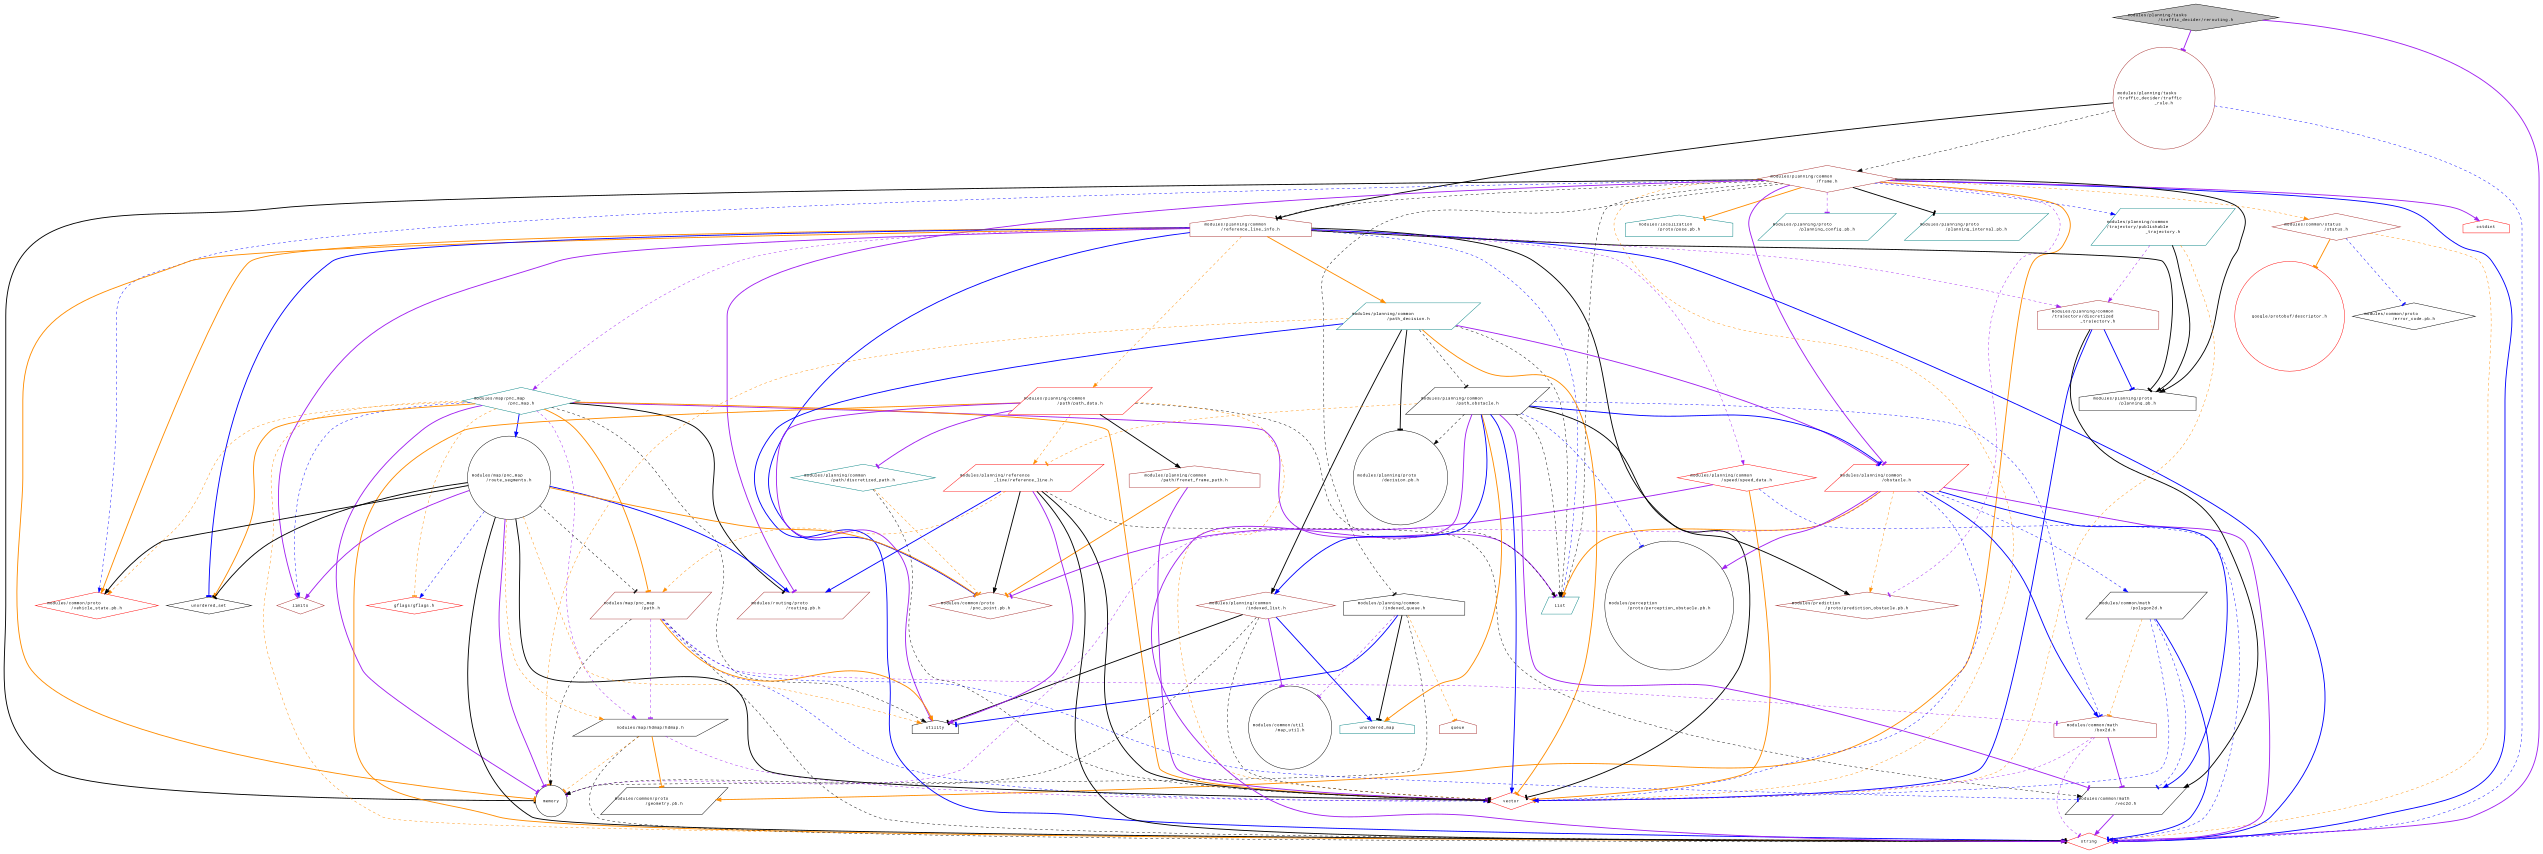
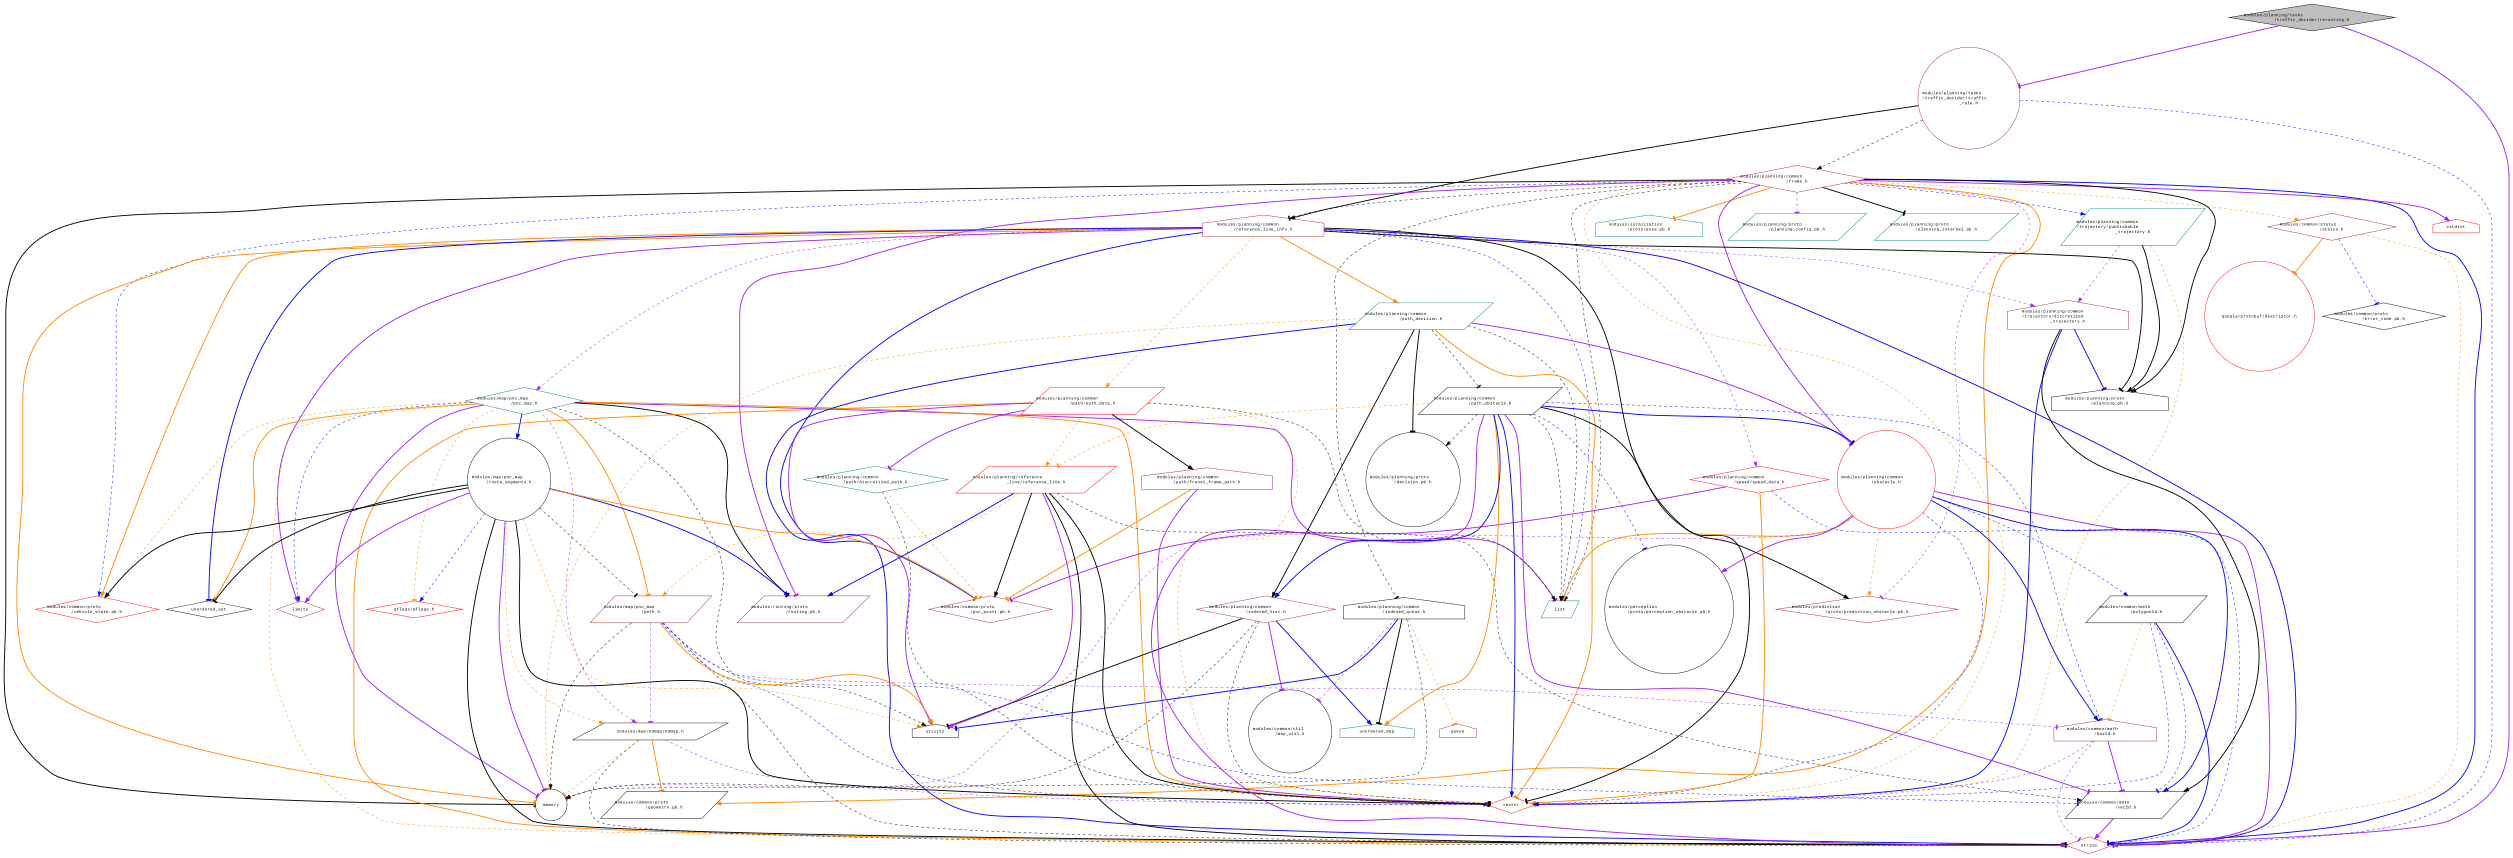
node "modules/planning/common /obstacle.h": shape parallelogram -> circle
